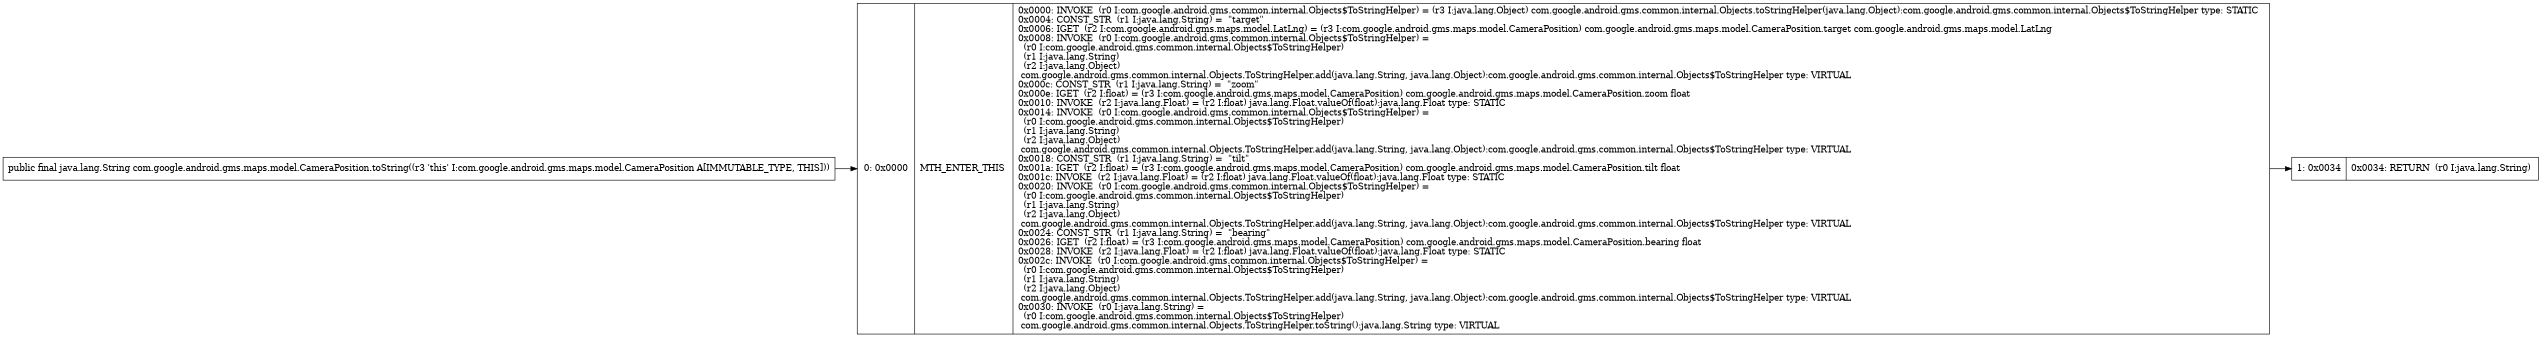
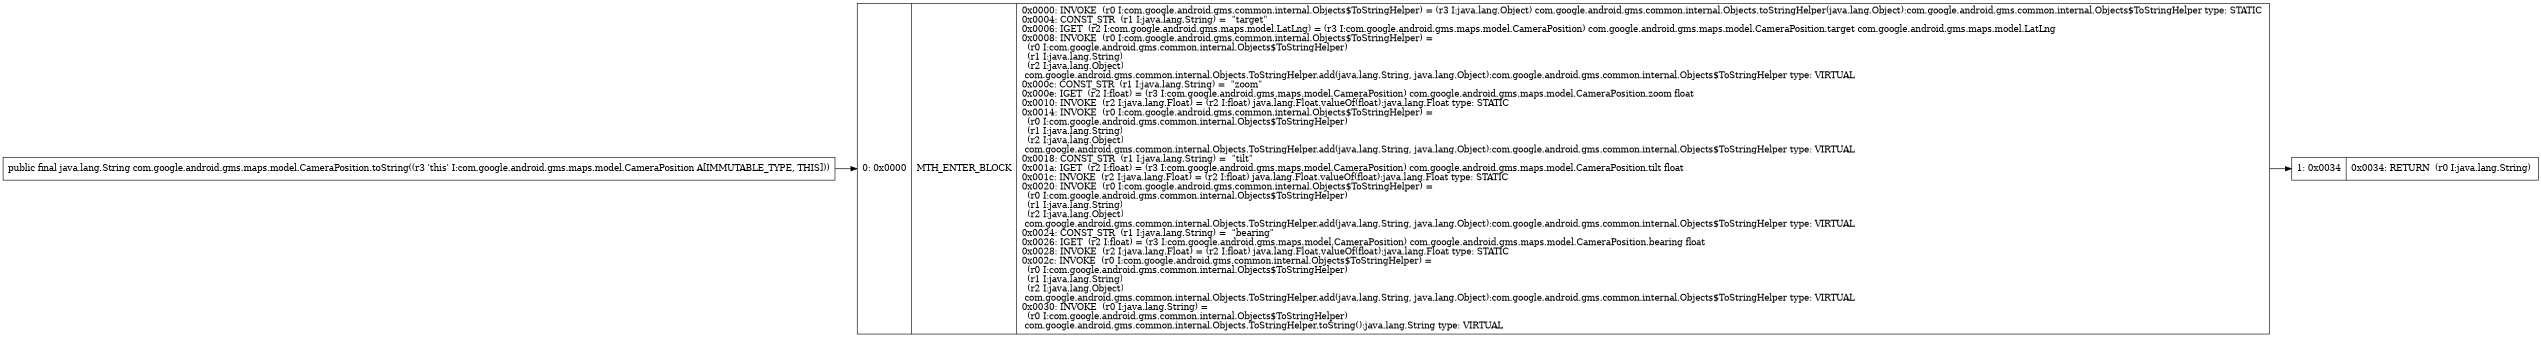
node "0: 0x0000": text "MTH_ENTER_THIS" -> "MTH_ENTER_BLOCK"
